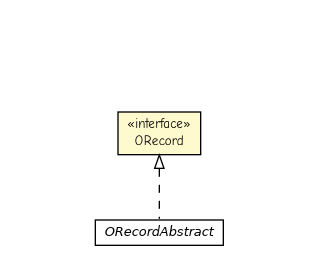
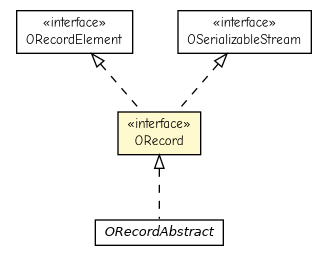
node "ORecordElement": added
node "OSerializableStream": added
